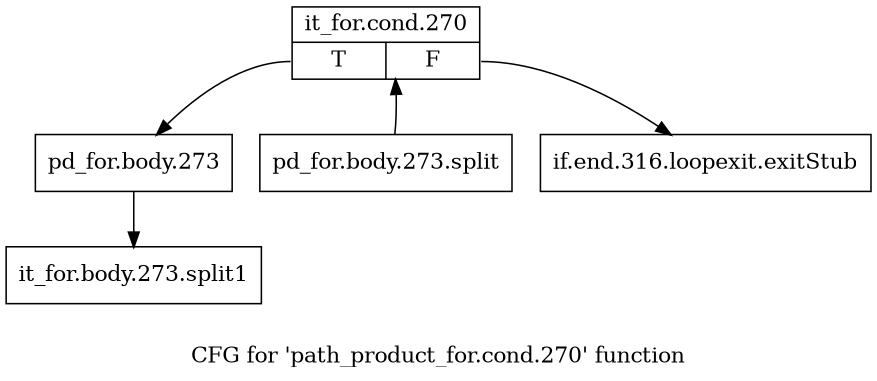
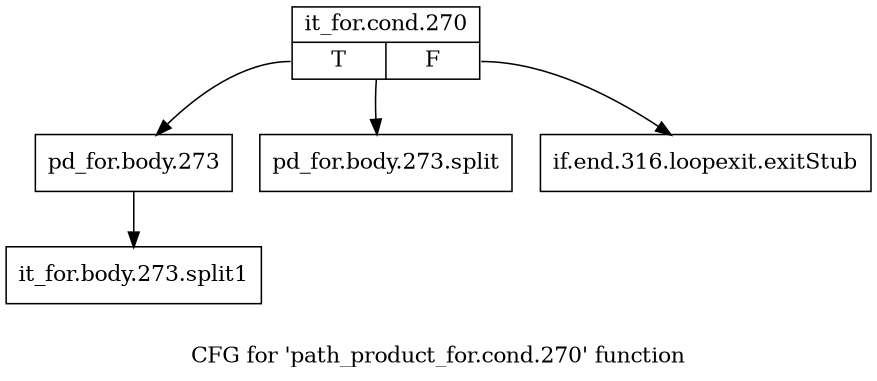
edge "pd_for.body.273.split" -> "it_for.cond.270": reversed
